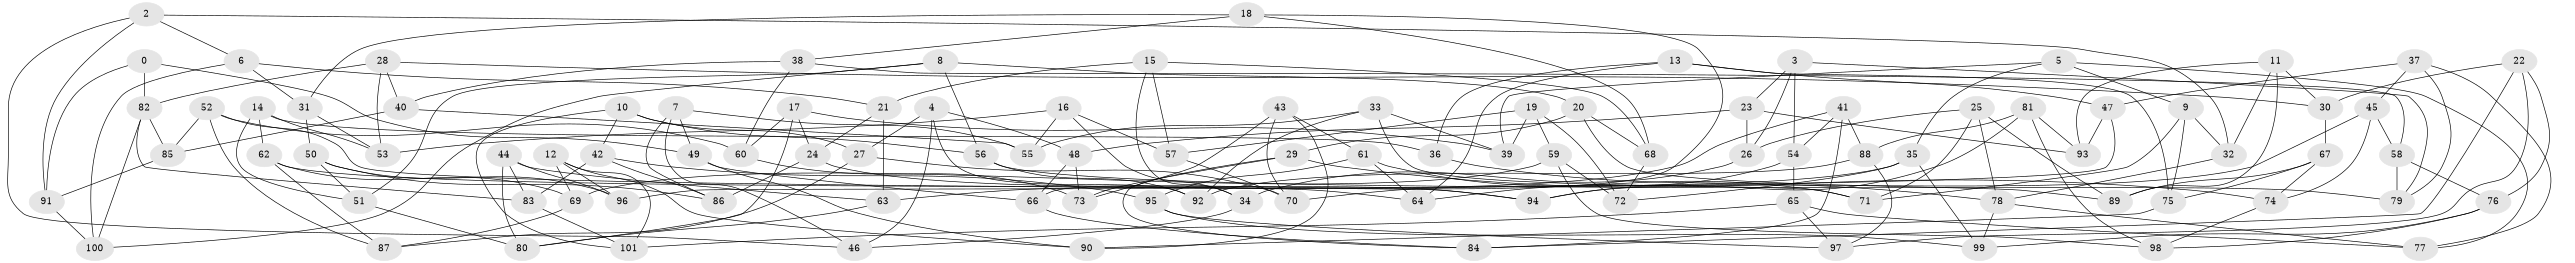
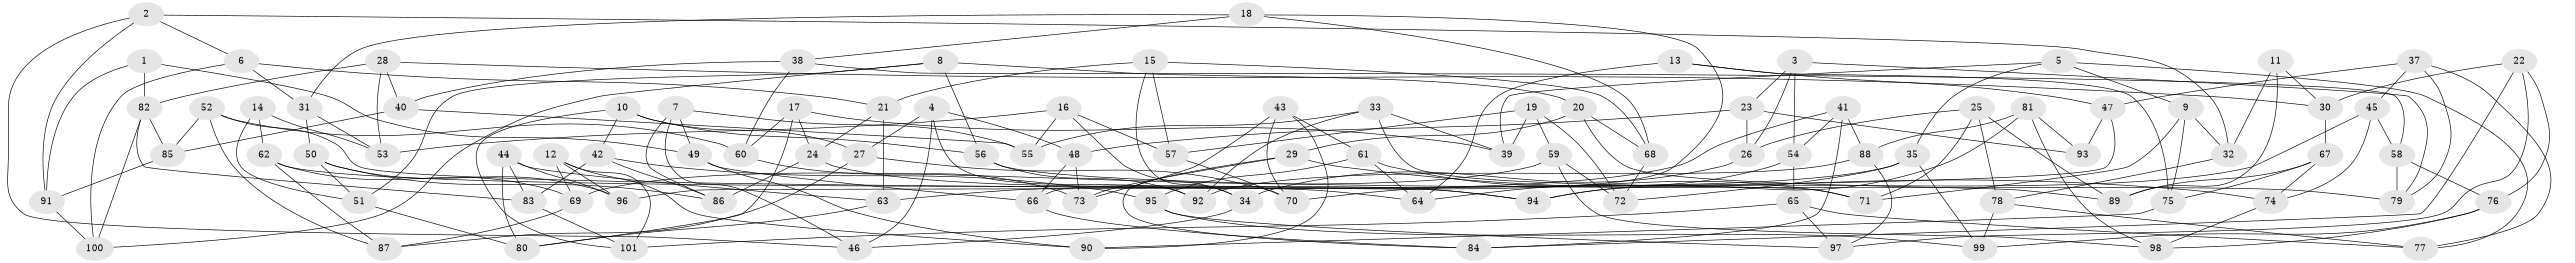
node "0": label "0" -> "1"
edge "11" -- "93": removed
node "36": removed
